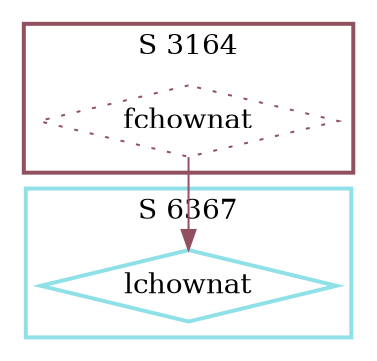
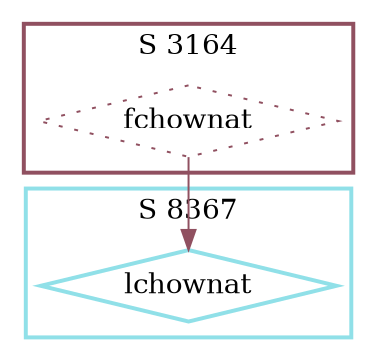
cluster "S 6367": label "S 6367" -> "S 8367"
